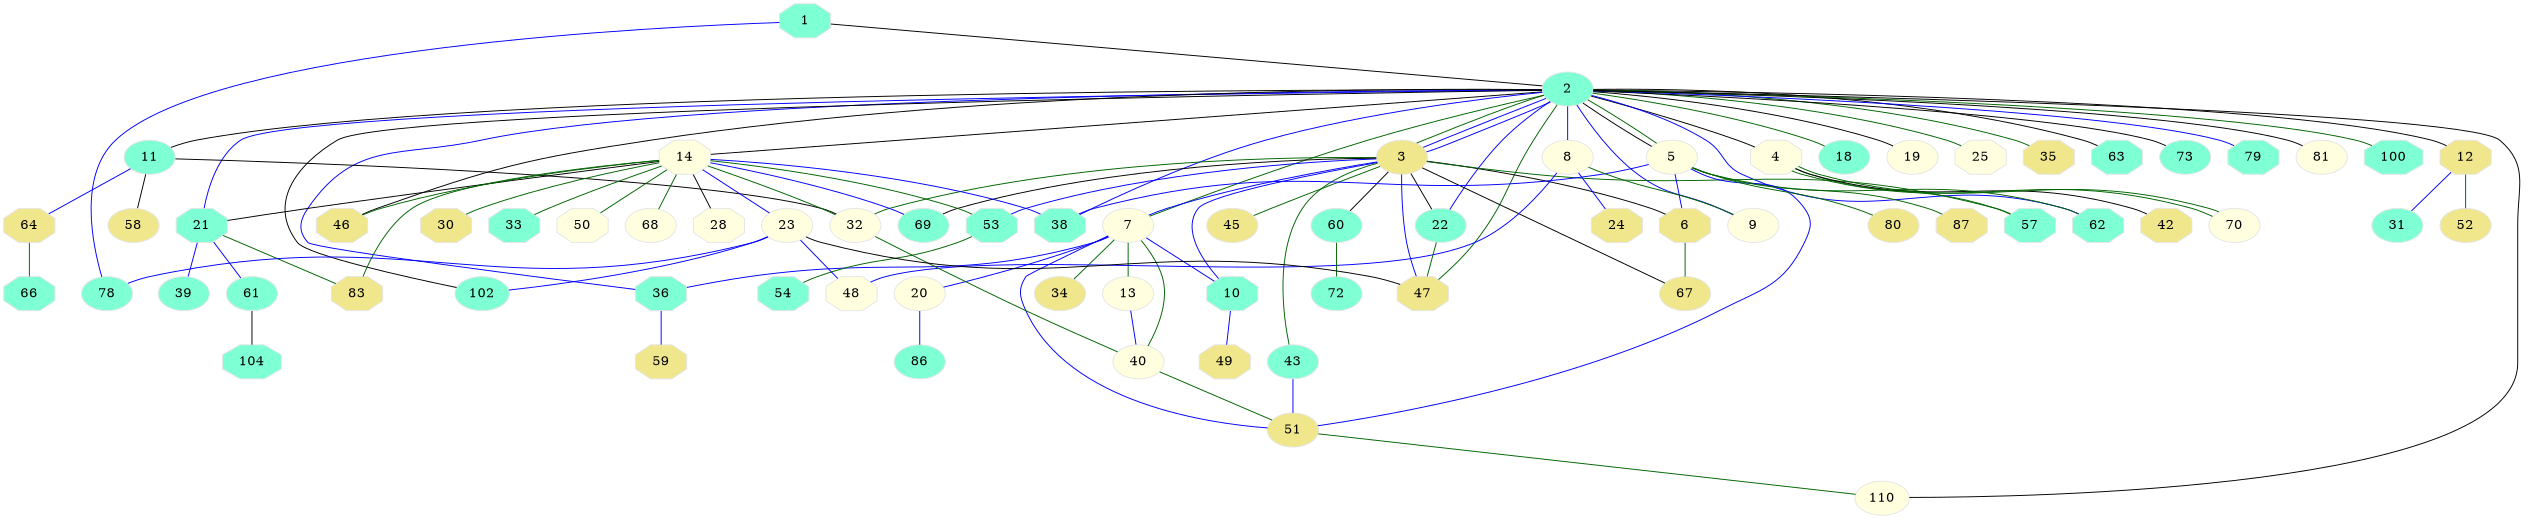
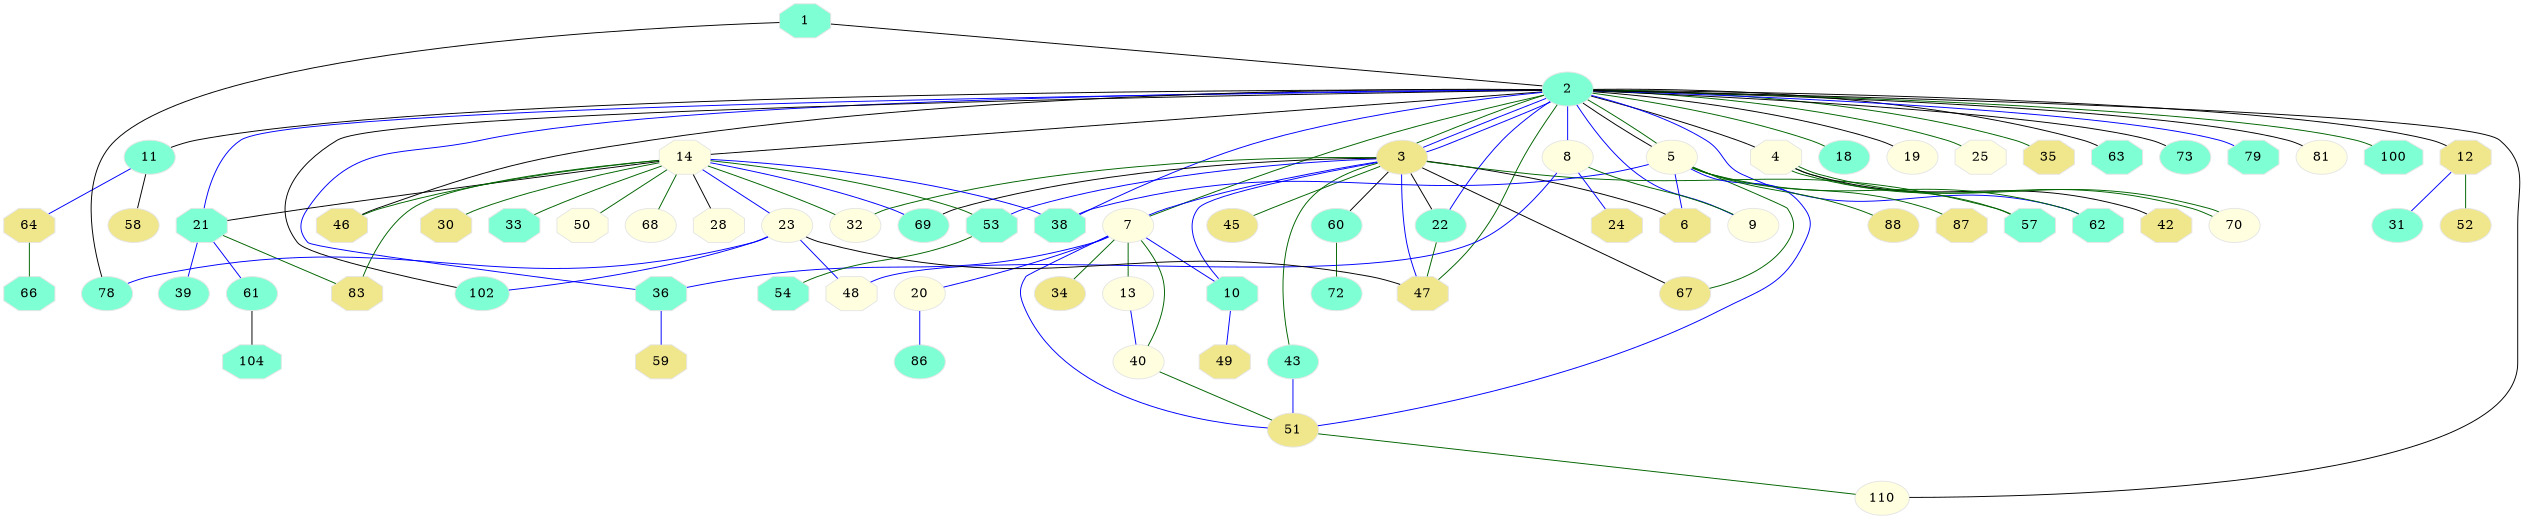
edge "1" -- "78": color blue -> black
edge "11" -- "32": removed
node "80": label "80" -> "88"
edge "6" -- "67": now "5" -- "67"
edge "32" -- "40": removed
